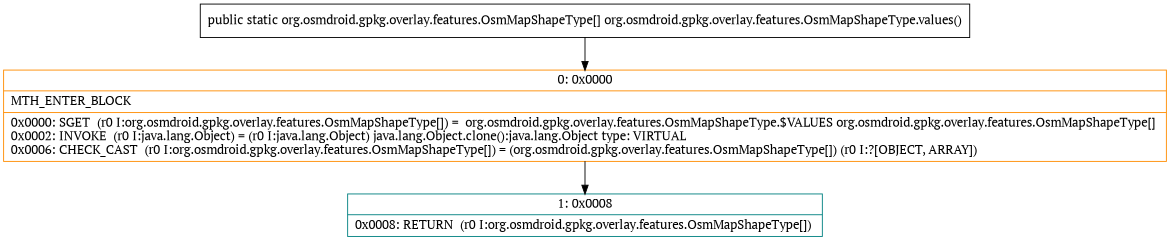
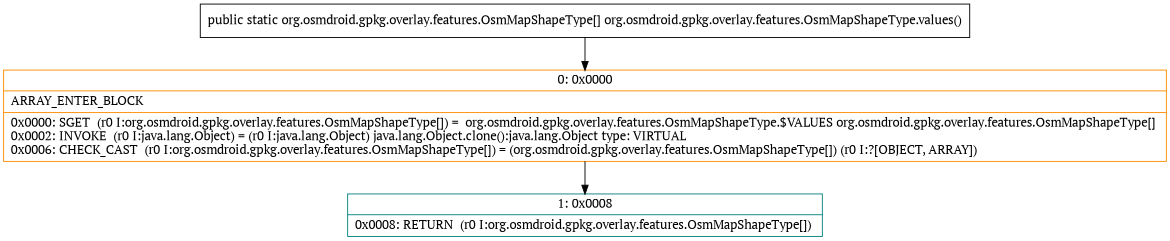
node "0: 0x0000": text "MTH_ENTER_BLOCK" -> "ARRAY_ENTER_BLOCK"
